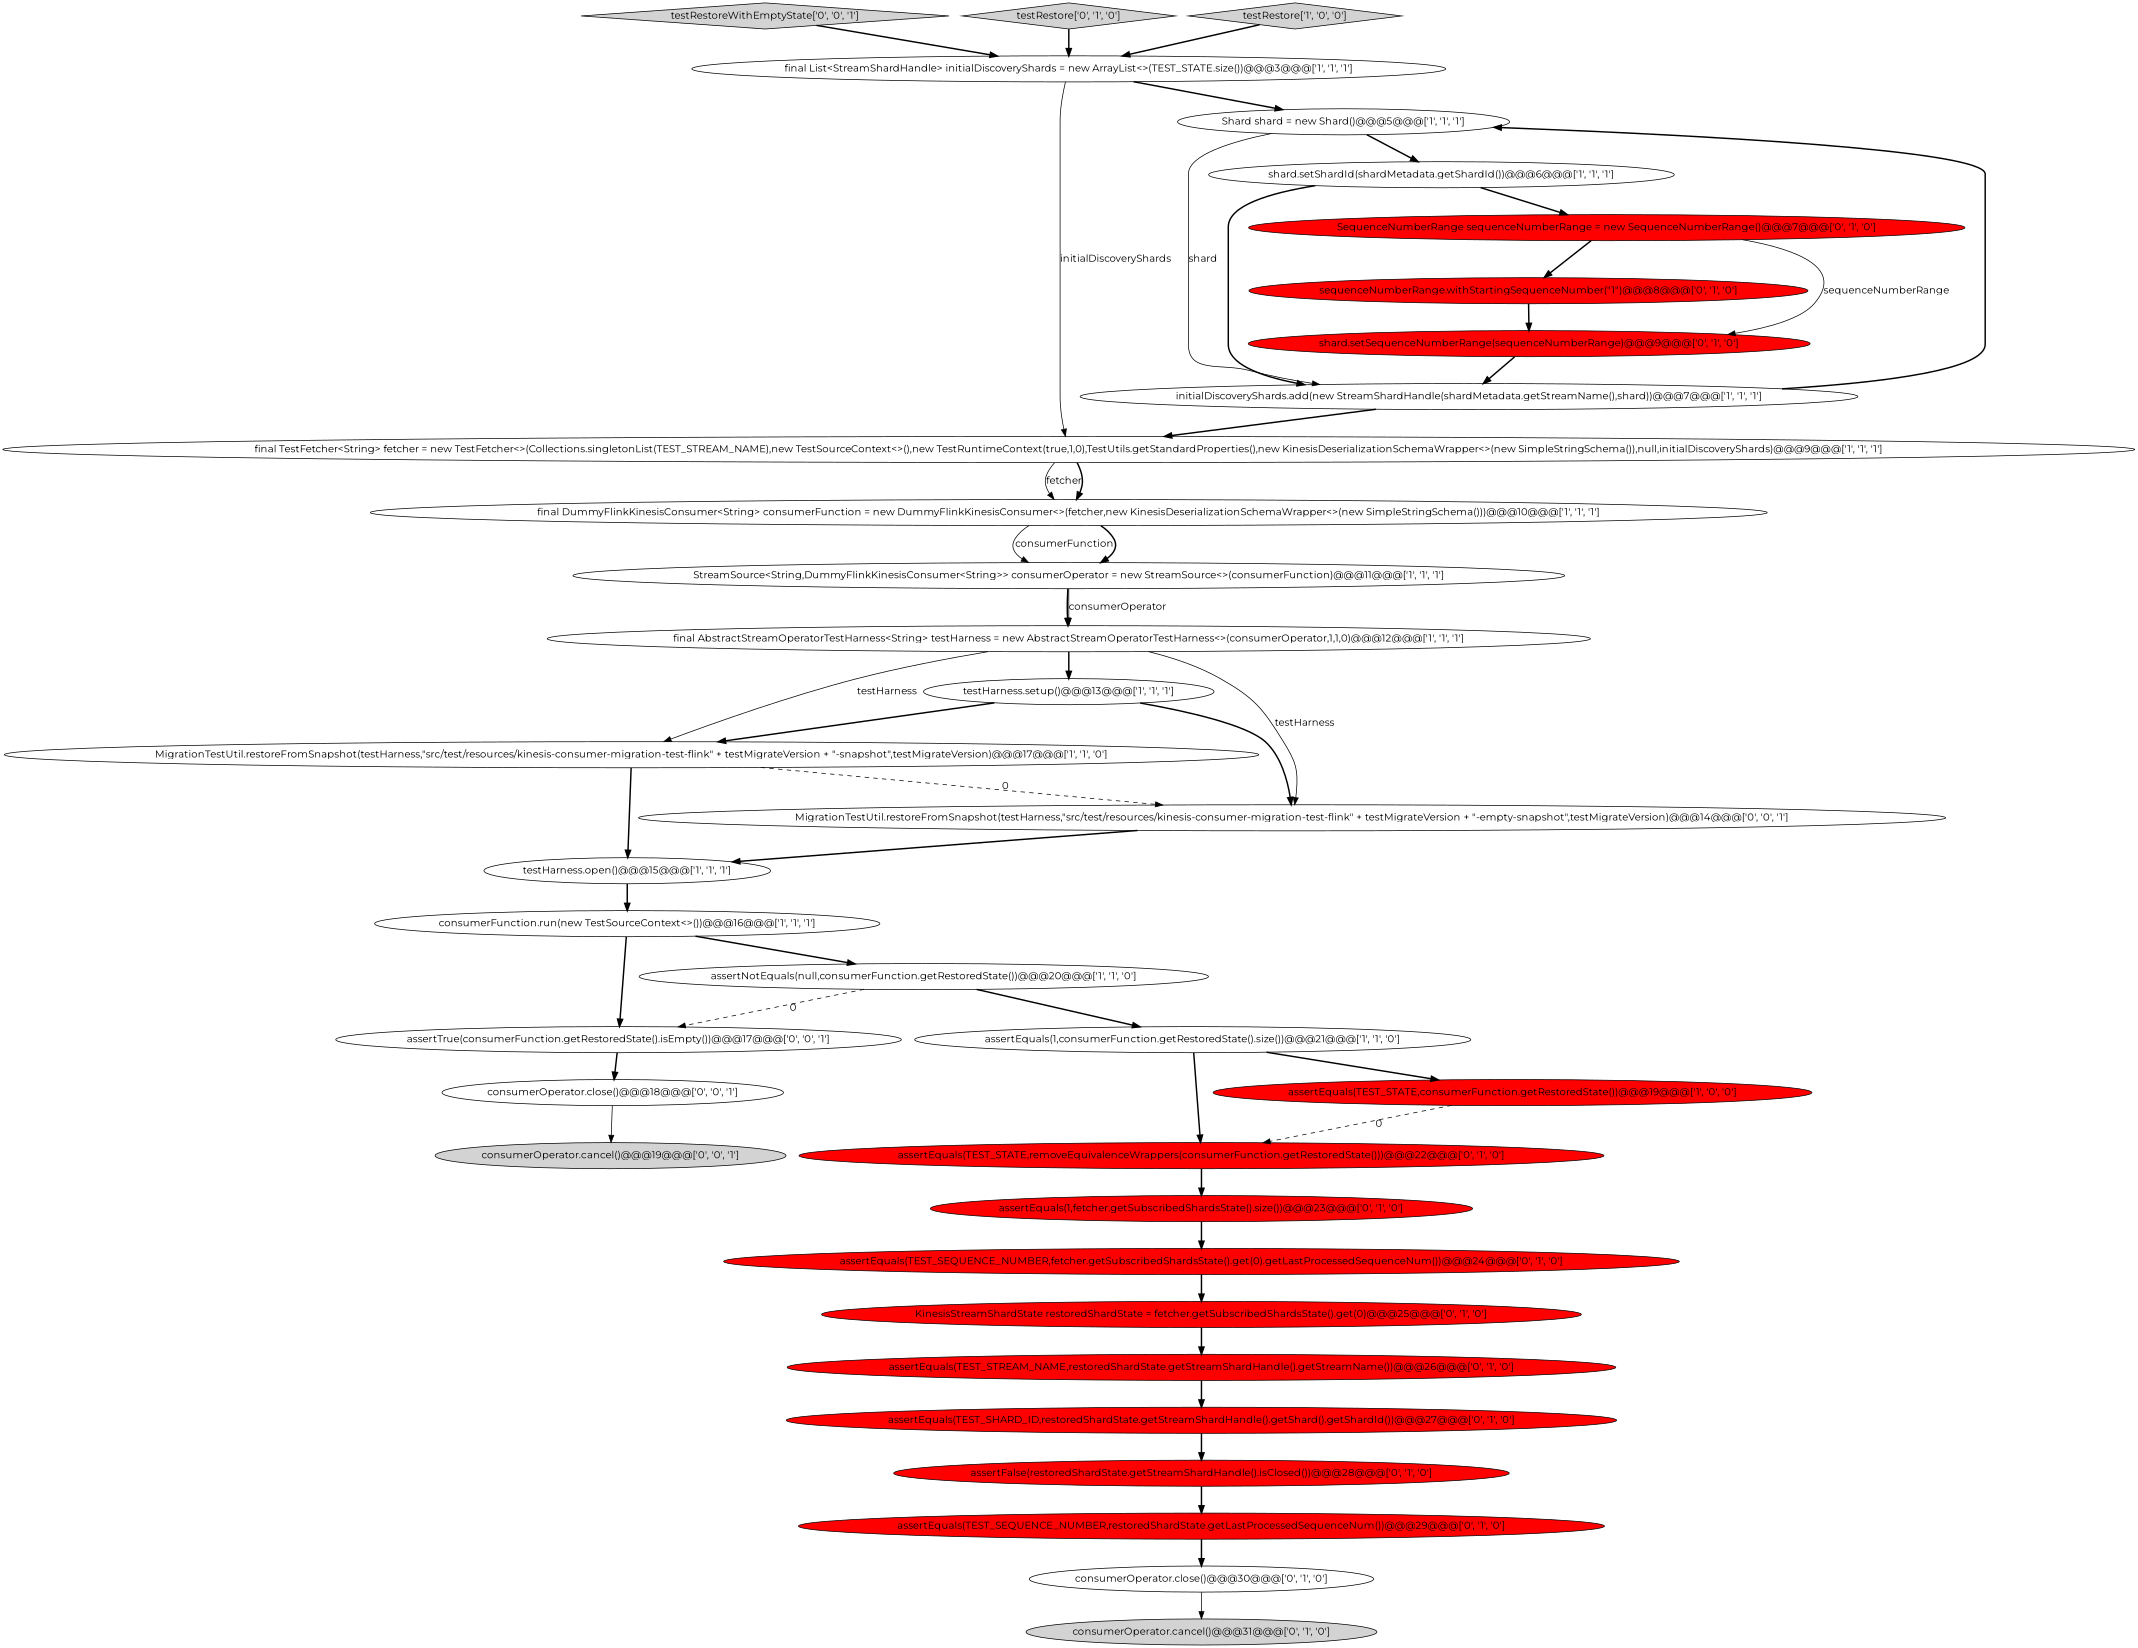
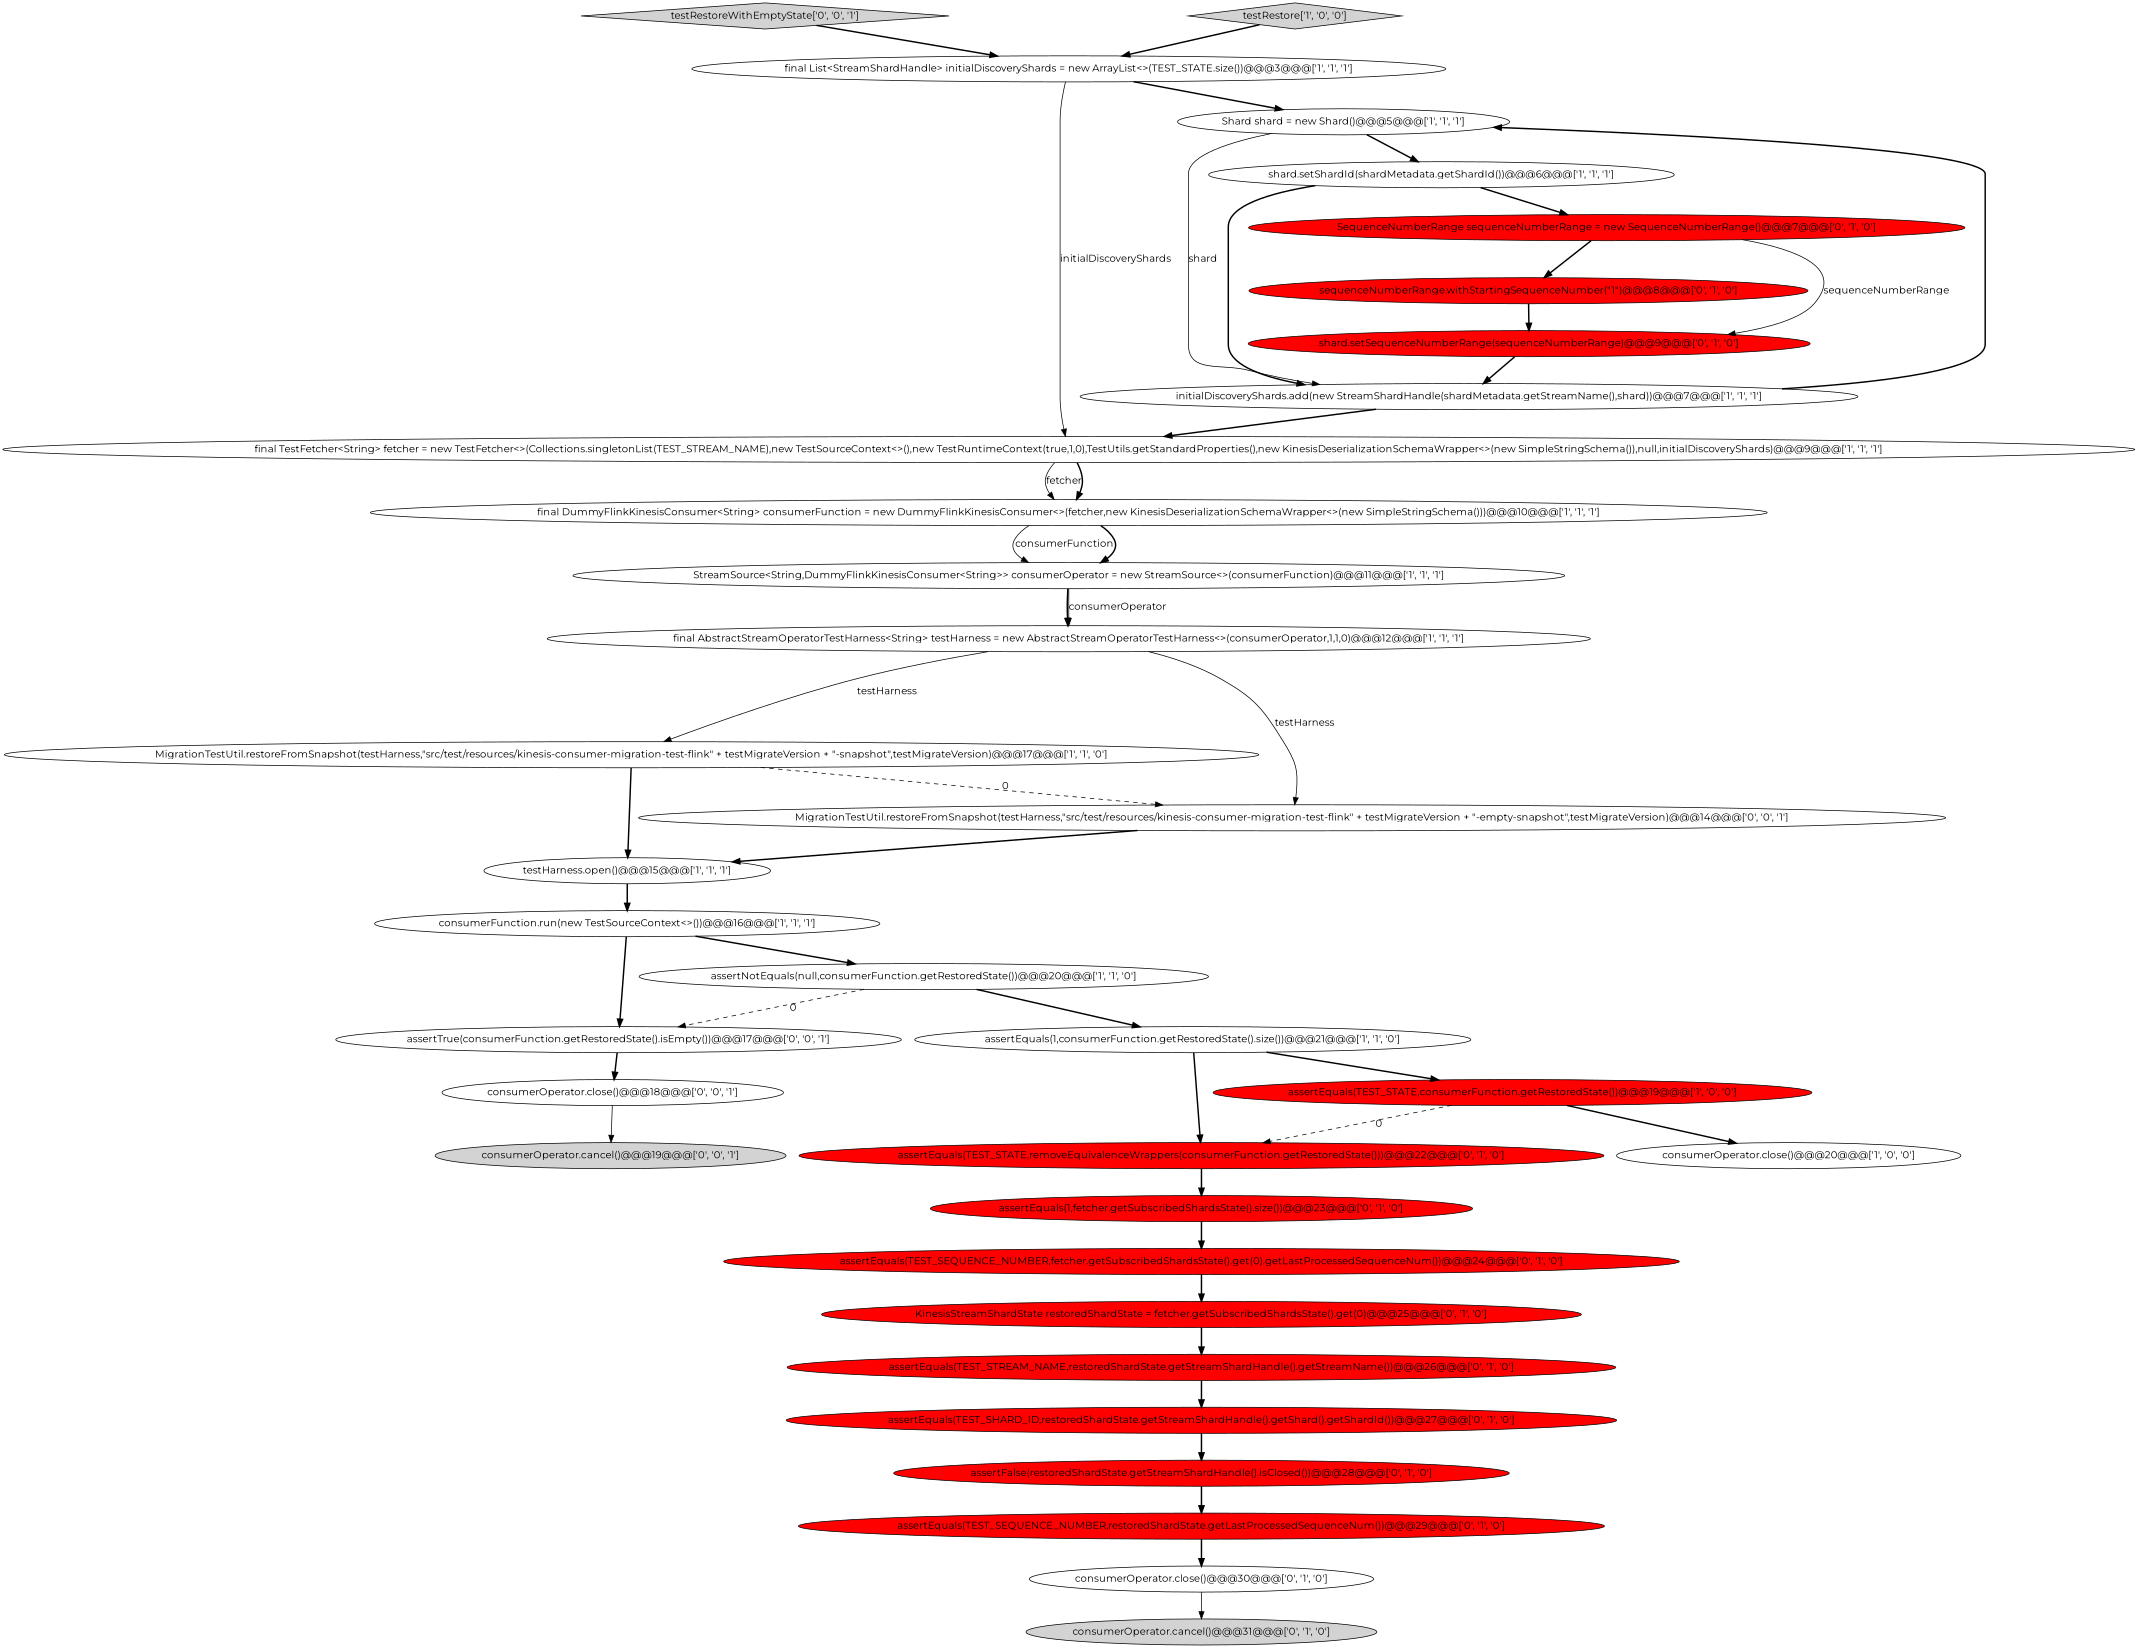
node "testRestore['0', '1', '0']": removed
node "testHarness.setup()@@@13@@@['1', '1', '1']": removed
node "consumerOperator.close()@@@20@@@['1', '0', '0']": added
